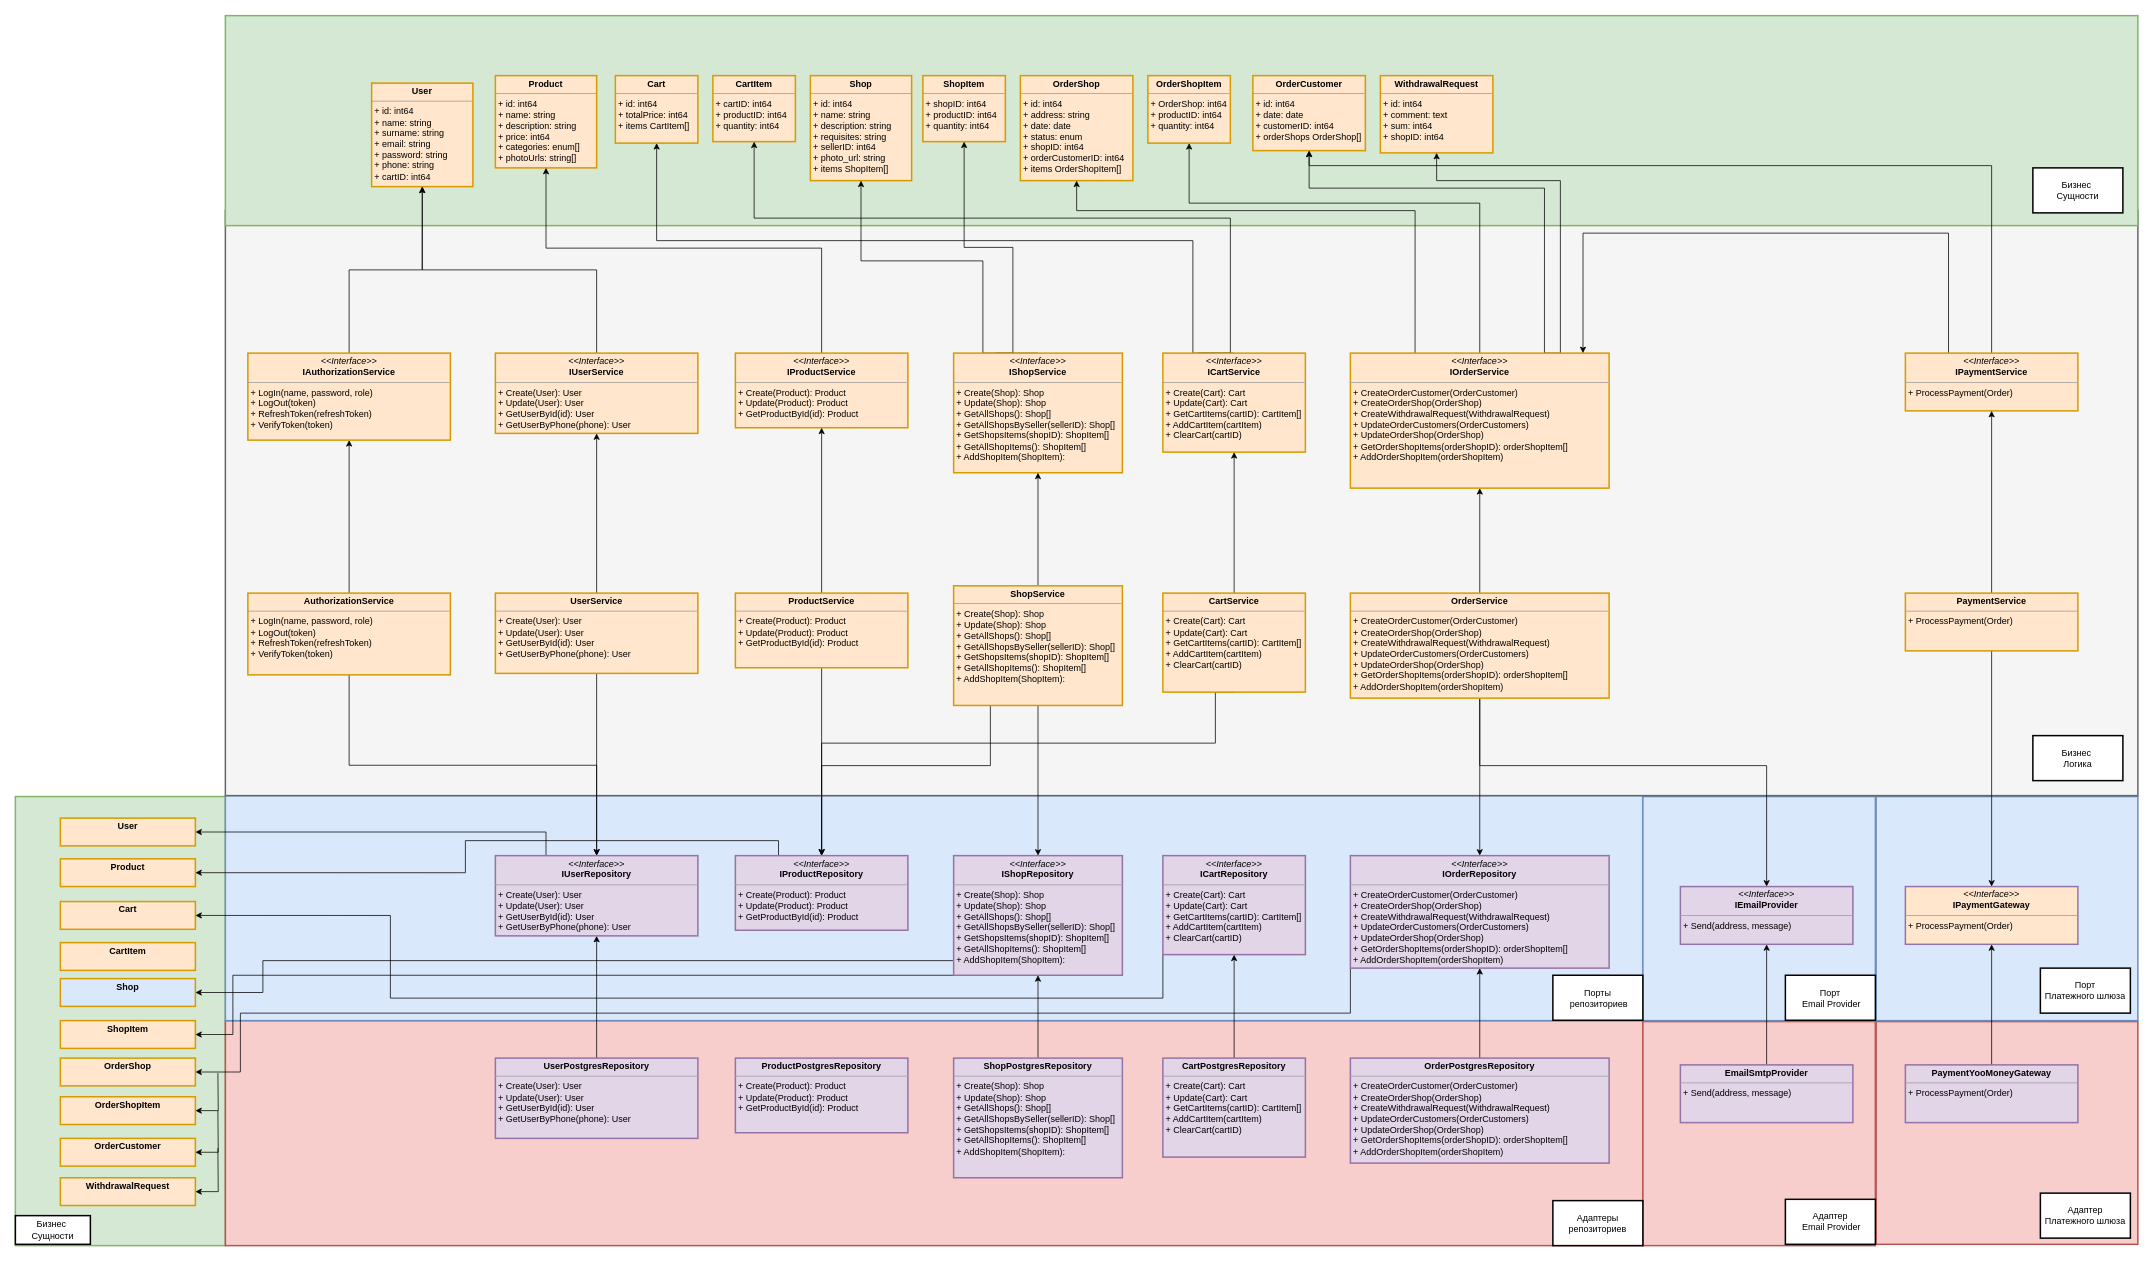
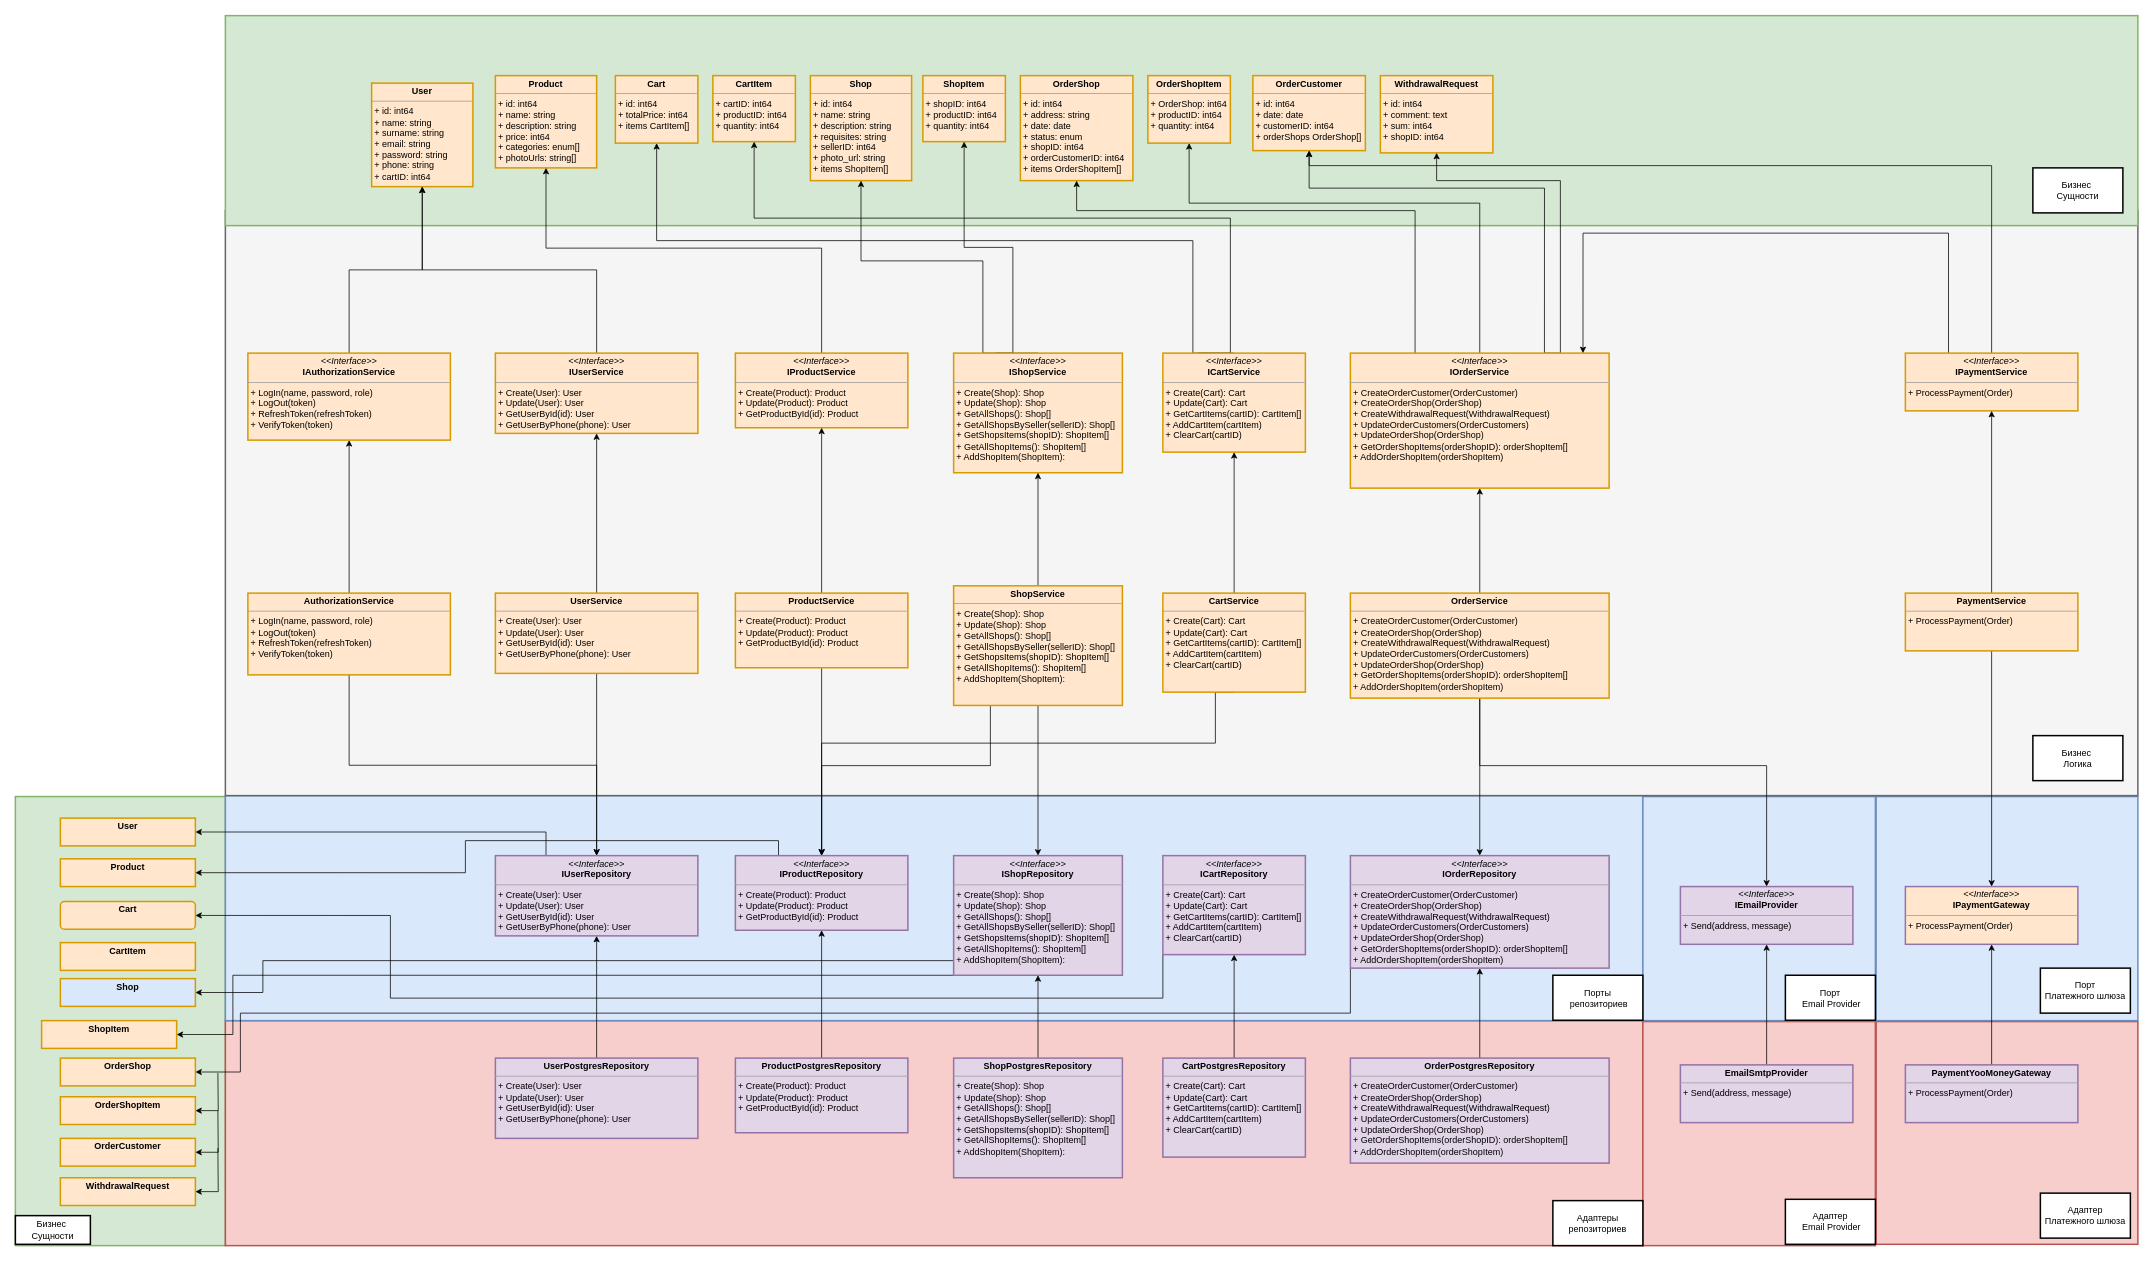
node "Cart": shape rectangle -> rounded rectangle
edge "ProductPostgresRepository + Create(Product): Product + Update(Product): Product + GetProductById(id): Product" -> "<<Interface>> IProductRepository + Create(Product): Product + Update(Product): Product + GetProductById(id): Product": added
node "ShopItem": moved (128, 1034) -> (109, 1034)
